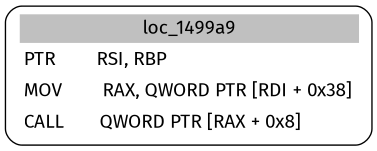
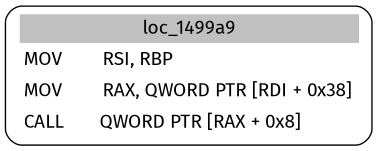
node "loc_1499a9": text "PTR        RSI, RBP" -> "MOV        RSI, RBP"
